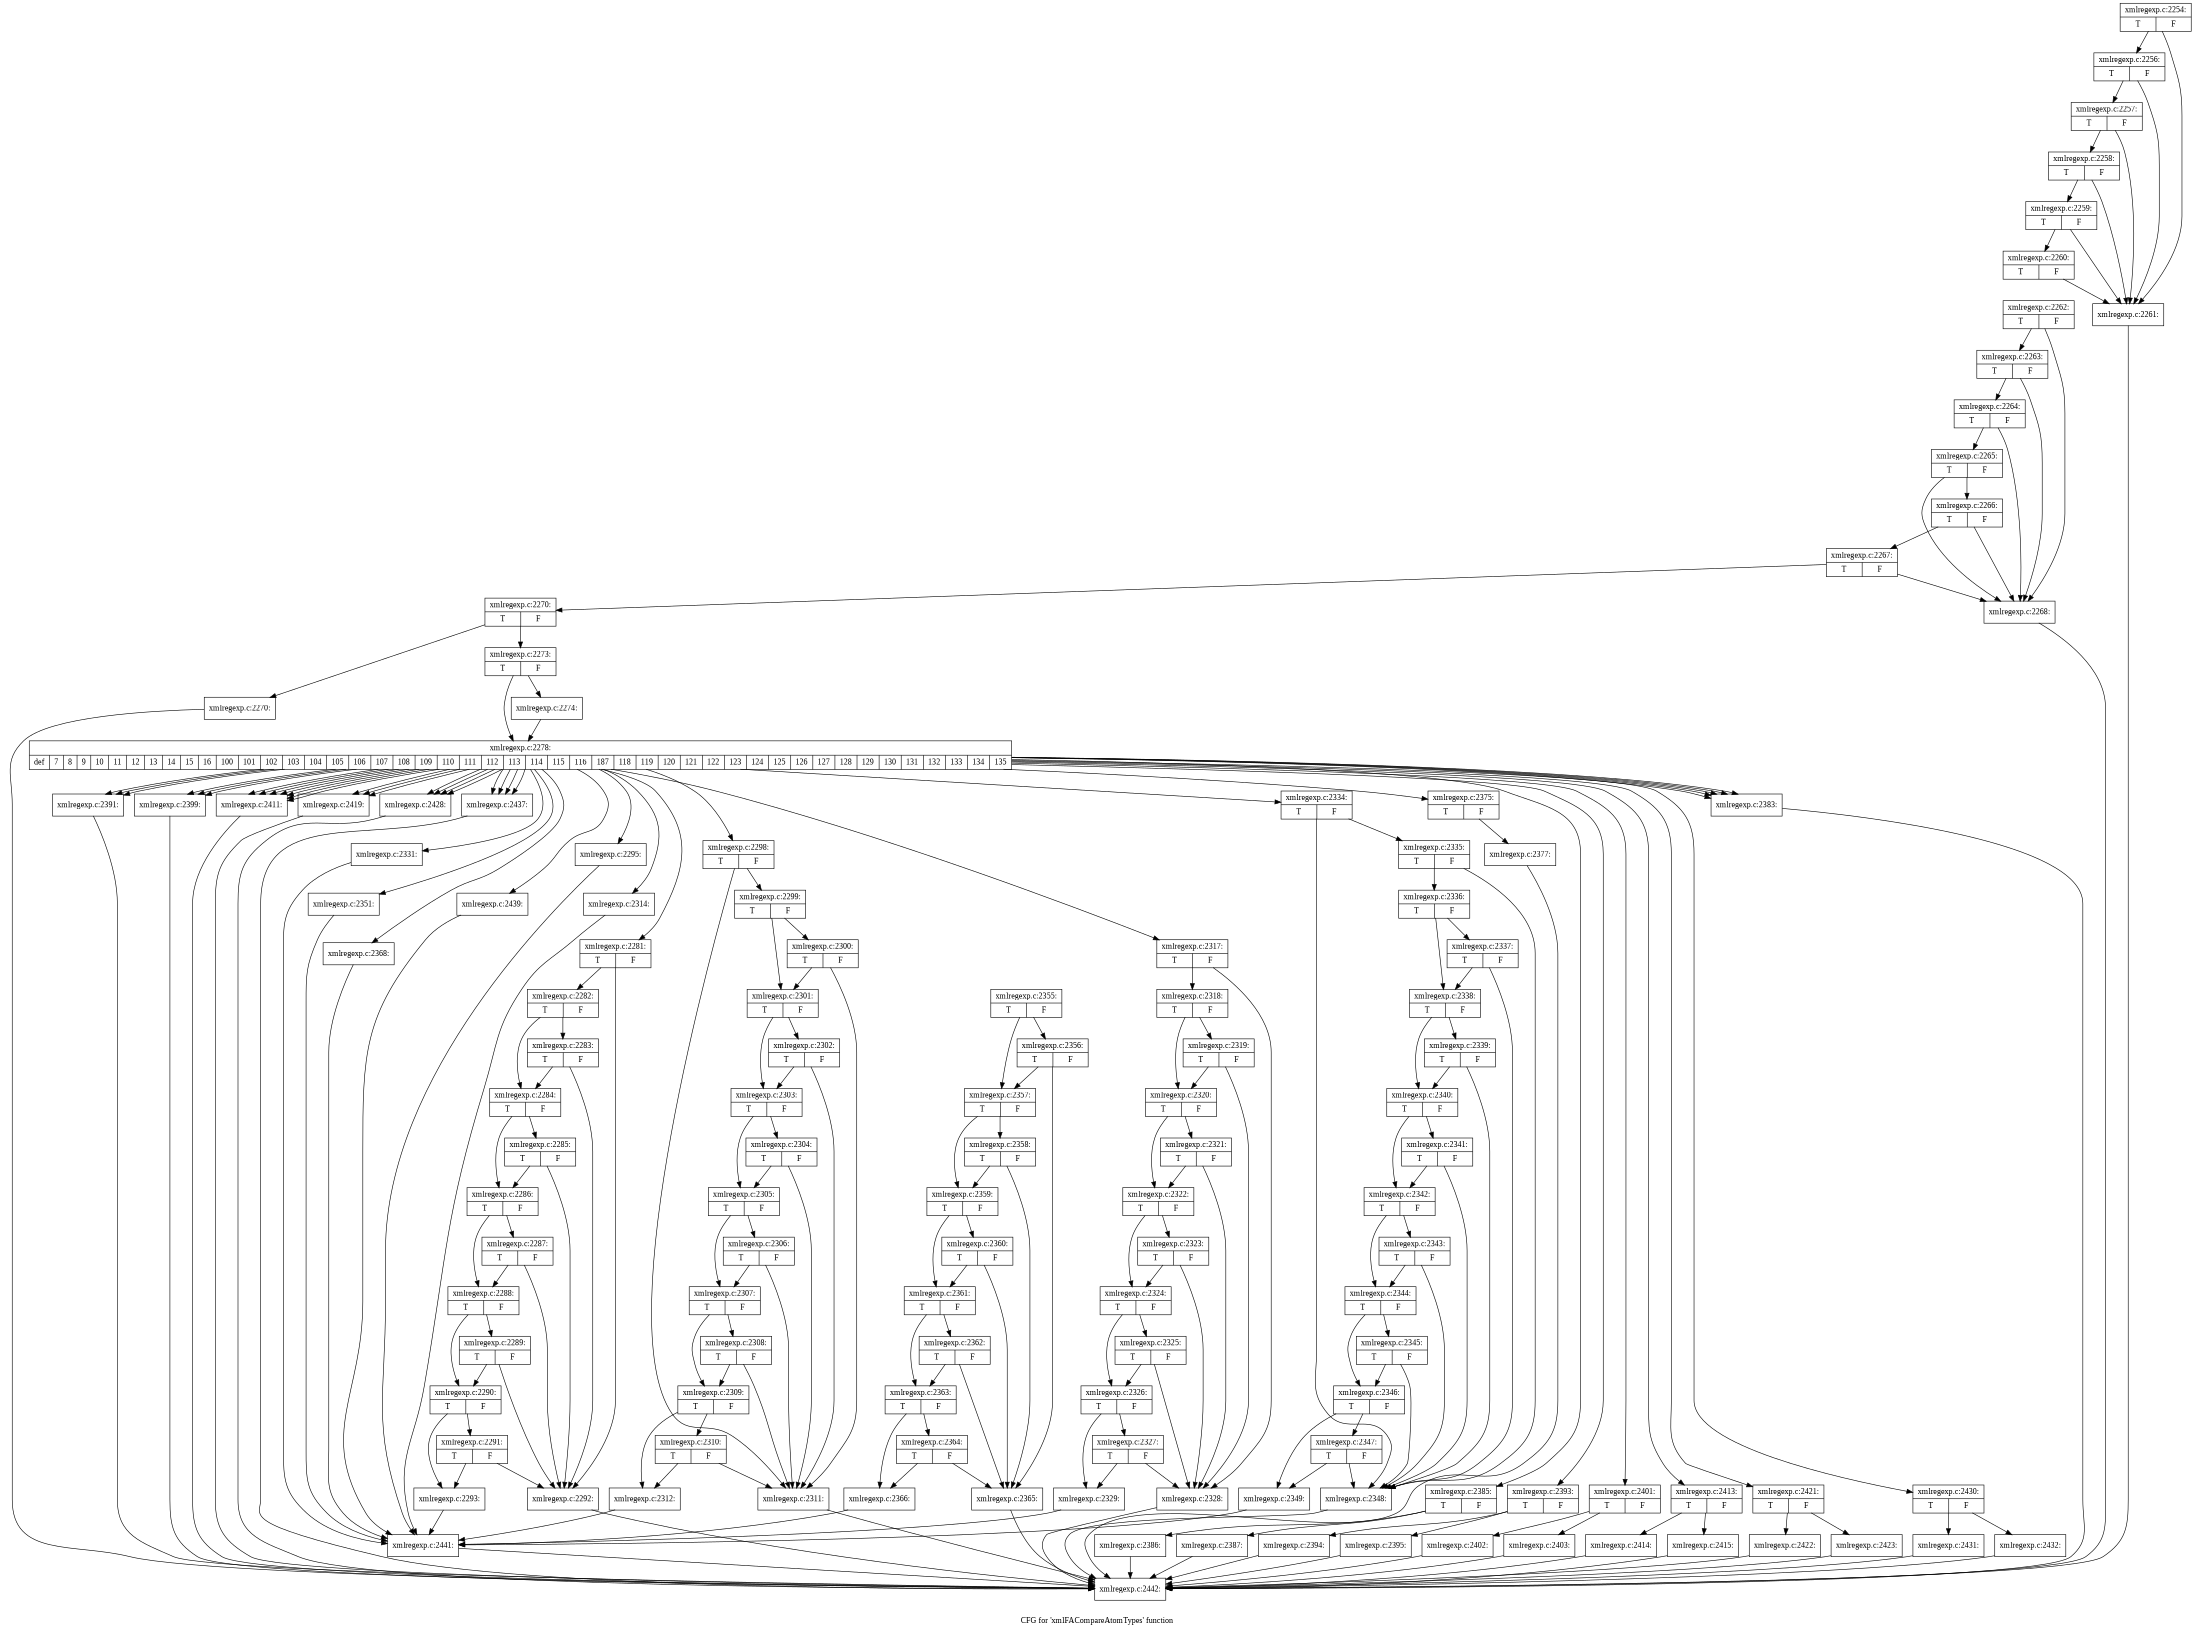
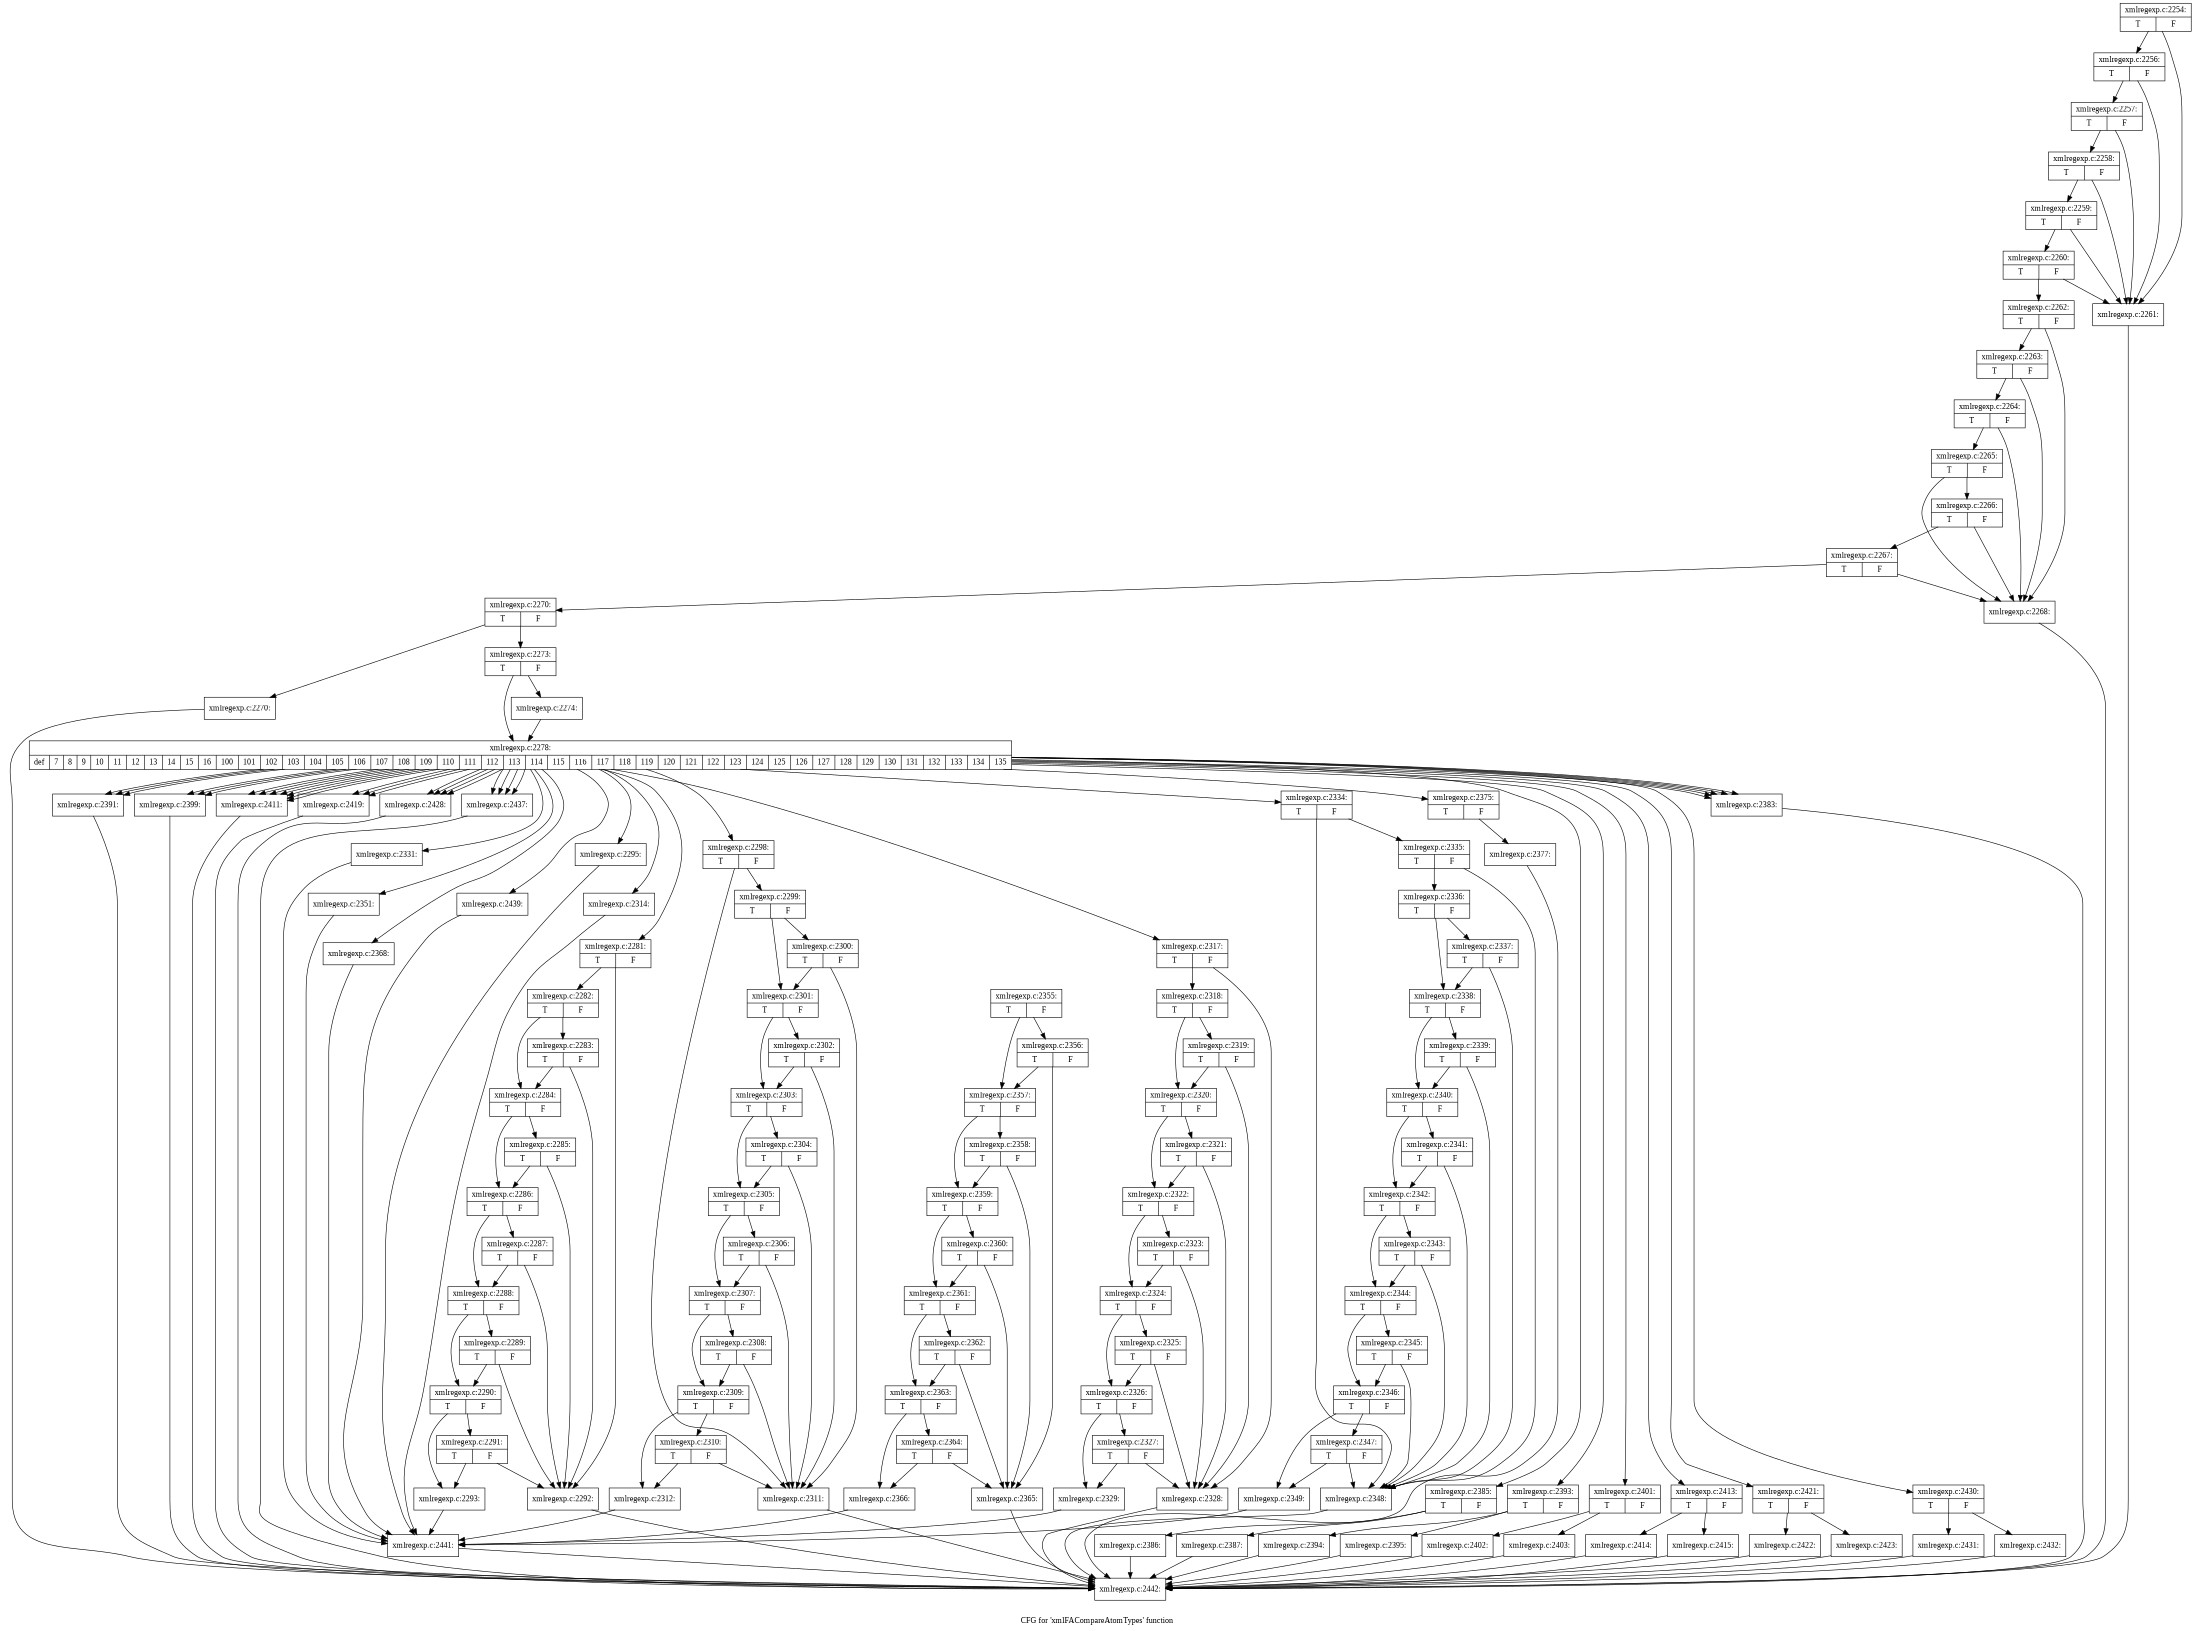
edge "xmlregexp.c:2260:" -> "xmlregexp.c:2262:": added
node "xmlregexp.c:2278:": text "187" -> "117"
